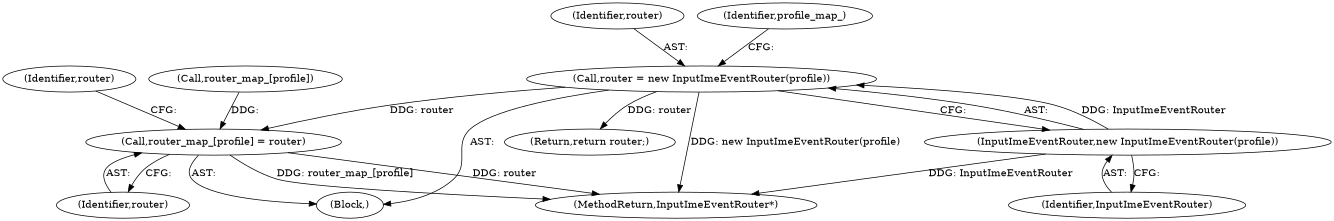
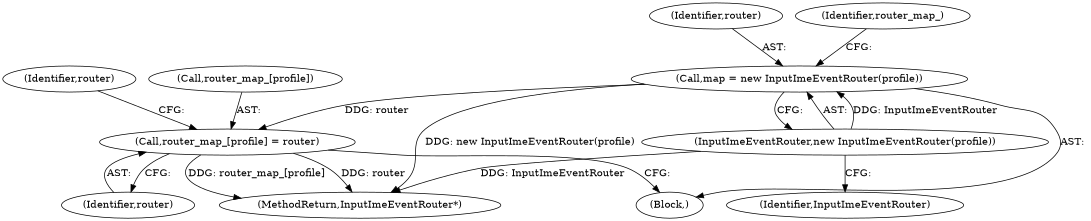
node "(Identifier,profile_map_)": label "(Identifier,profile_map_)" -> "(Identifier,router_map_)"
node "(Call,router = new InputImeEventRouter(profile))": label "(Call,router = new InputImeEventRouter(profile))" -> "(Call,map = new InputImeEventRouter(profile))"
edge "(Call,router_map_[profile])" -> "(Call,router_map_[profile] = router)": label "DDG: " -> "AST: "
node "(Return,return router;)": removed
edge "(Call,router_map_[profile] = router)" -> "(Block,)": label "AST: " -> "CFG: "
edge "(Identifier,InputImeEventRouter)" -> "(InputImeEventRouter,new InputImeEventRouter(profile))": removed, label "AST:"
